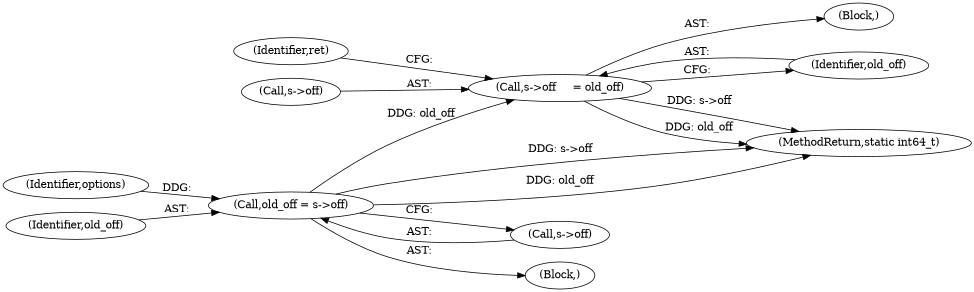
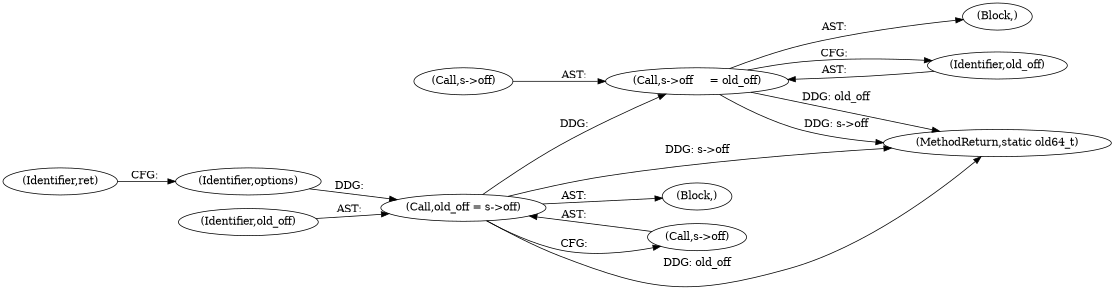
edge "(Identifier,ret)" -> "(Call,s->off     = old_off)": now "(Identifier,ret)" -> "(Identifier,options)"
edge "(Call,old_off = s->off)" -> "(Call,s->off     = old_off)": label "DDG: old_off" -> "DDG: "
node "(MethodReturn,static int64_t)": label "(MethodReturn,static int64_t)" -> "(MethodReturn,static old64_t)"
